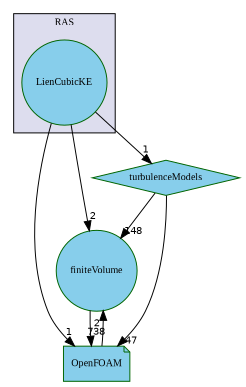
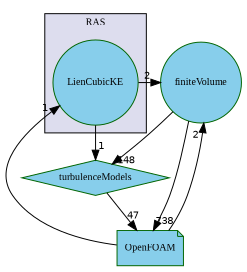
edge "turbulenceModels" -> "finiteVolume": reversed
edge "LienCubicKE" -> "OpenFOAM": reversed
